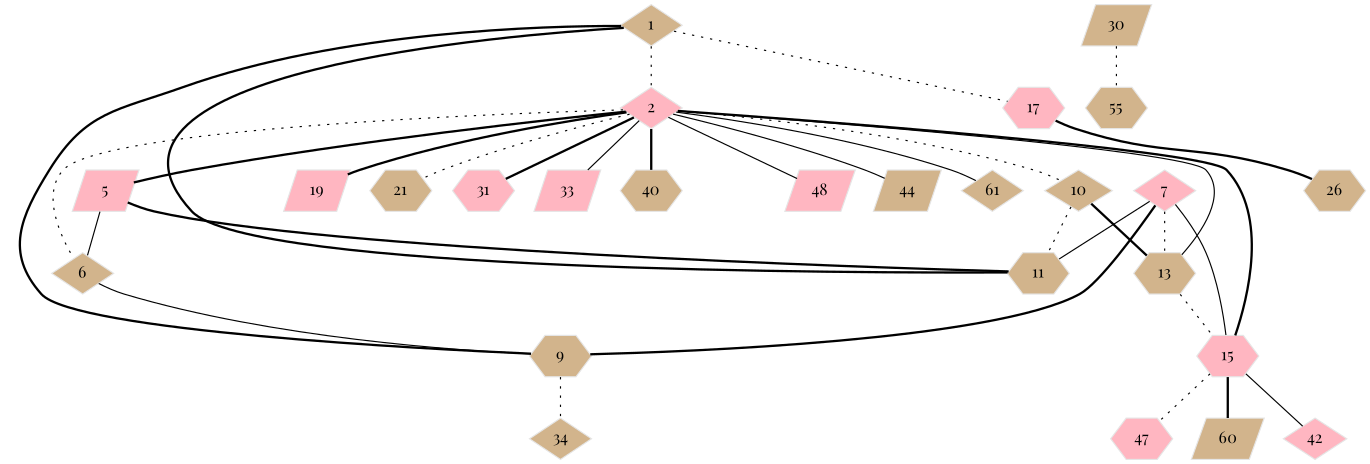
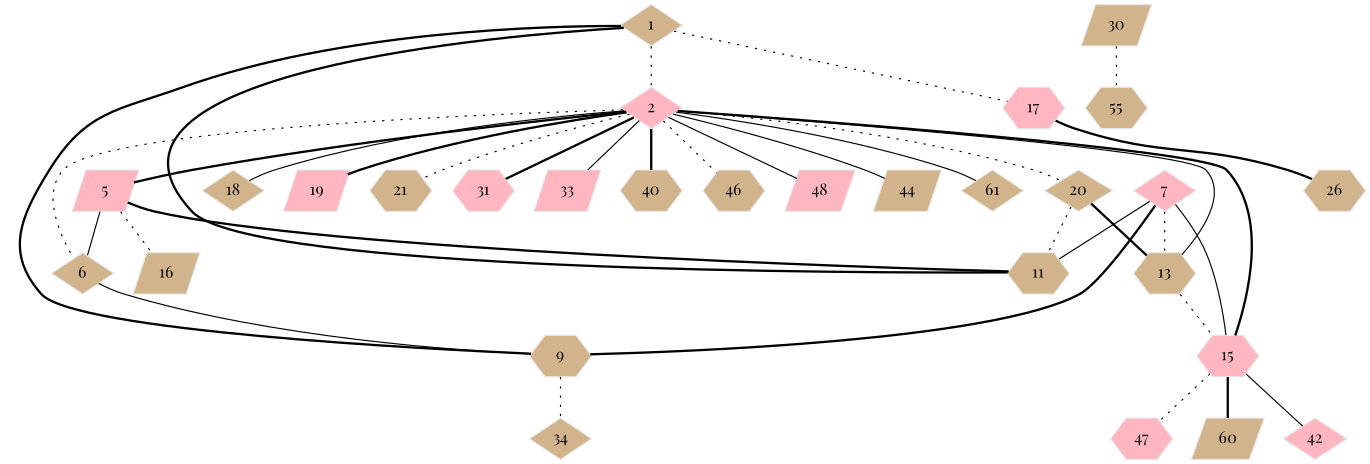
node "18": added
node "46": added
node "10": label "10" -> "20"
node "16": added
